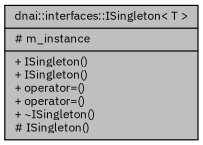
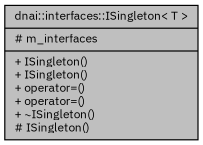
node "dnai::interfaces::ISingleton< T >": text "# m_instance" -> "# m_interfaces"
